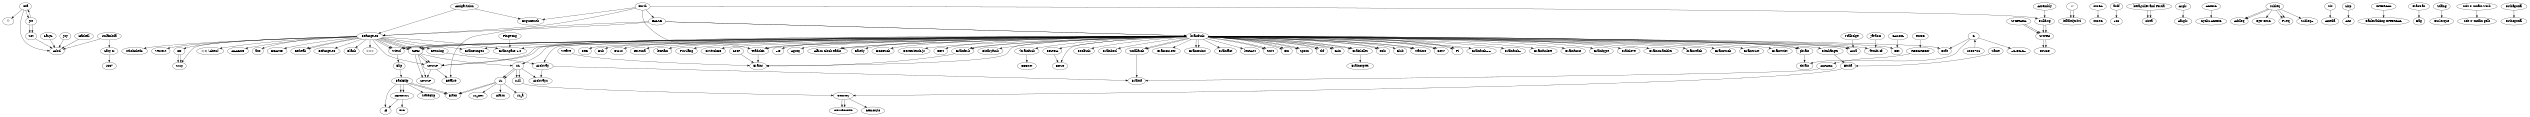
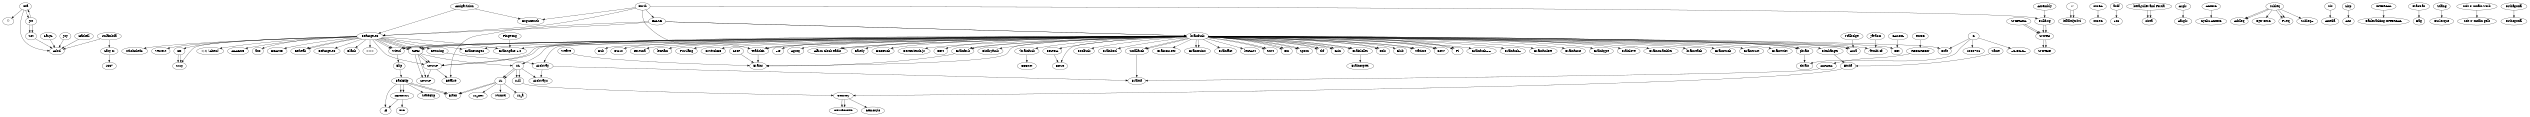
edge "2050706" -> "C": reversed
node "BRB": removed
node "OISC#": label "OISC#" -> "SMITH#"
node "Alarm": label "Alarm" -> "Wunnel"
